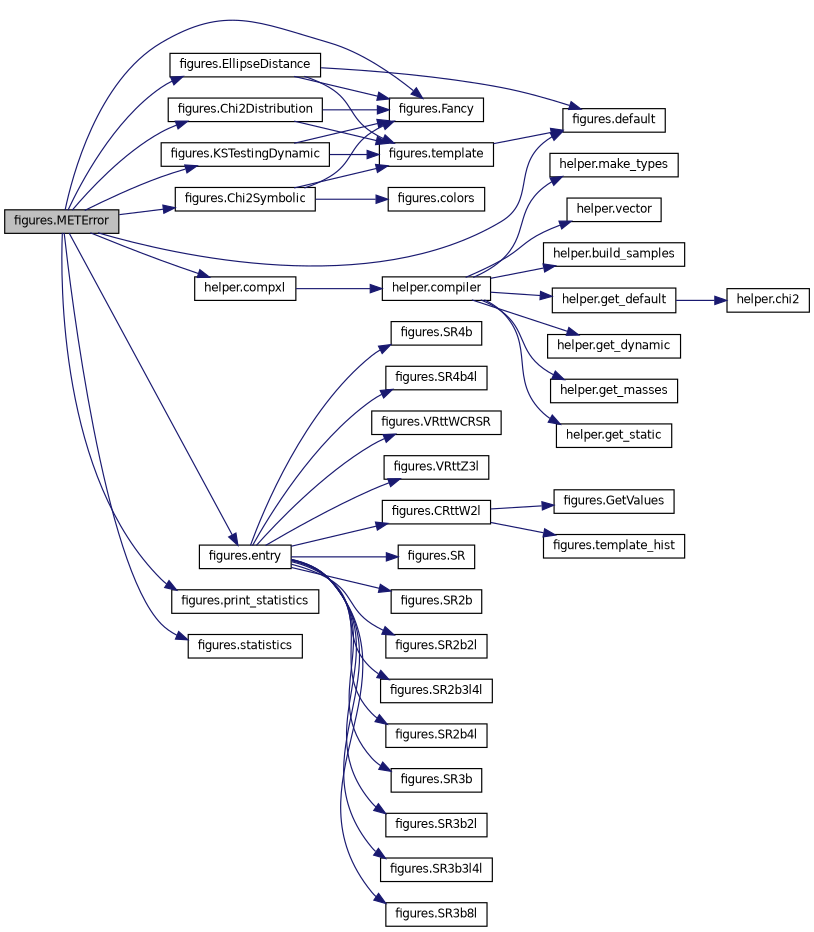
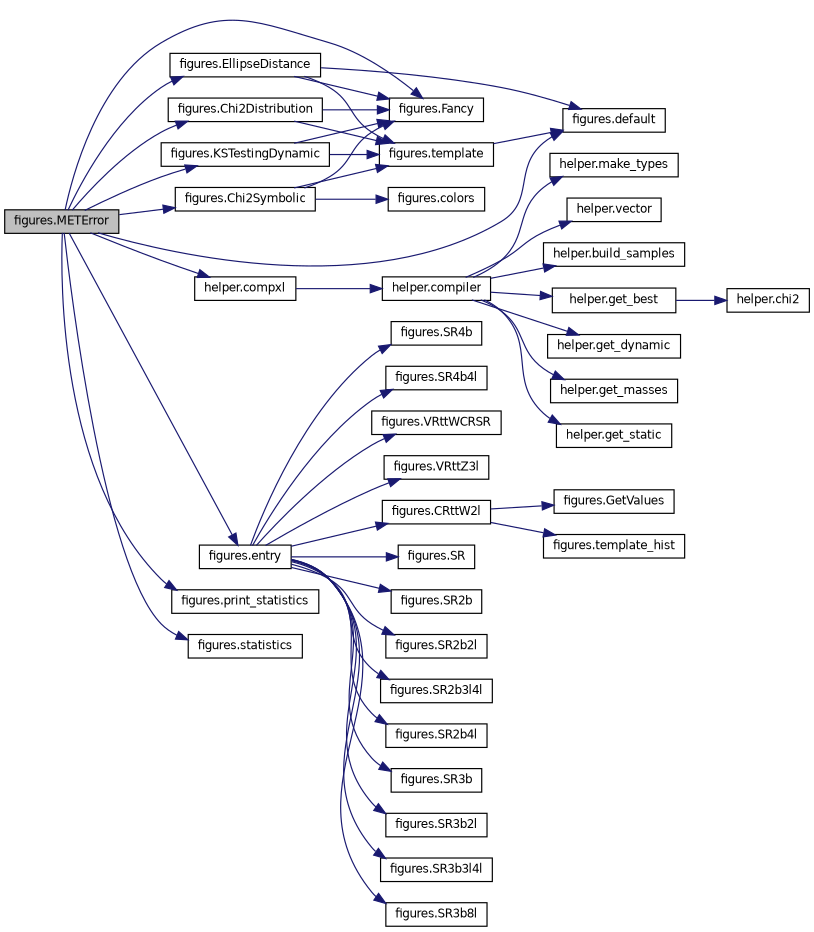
node "helper.get_default": label "helper.get_default" -> "helper.get_best"
